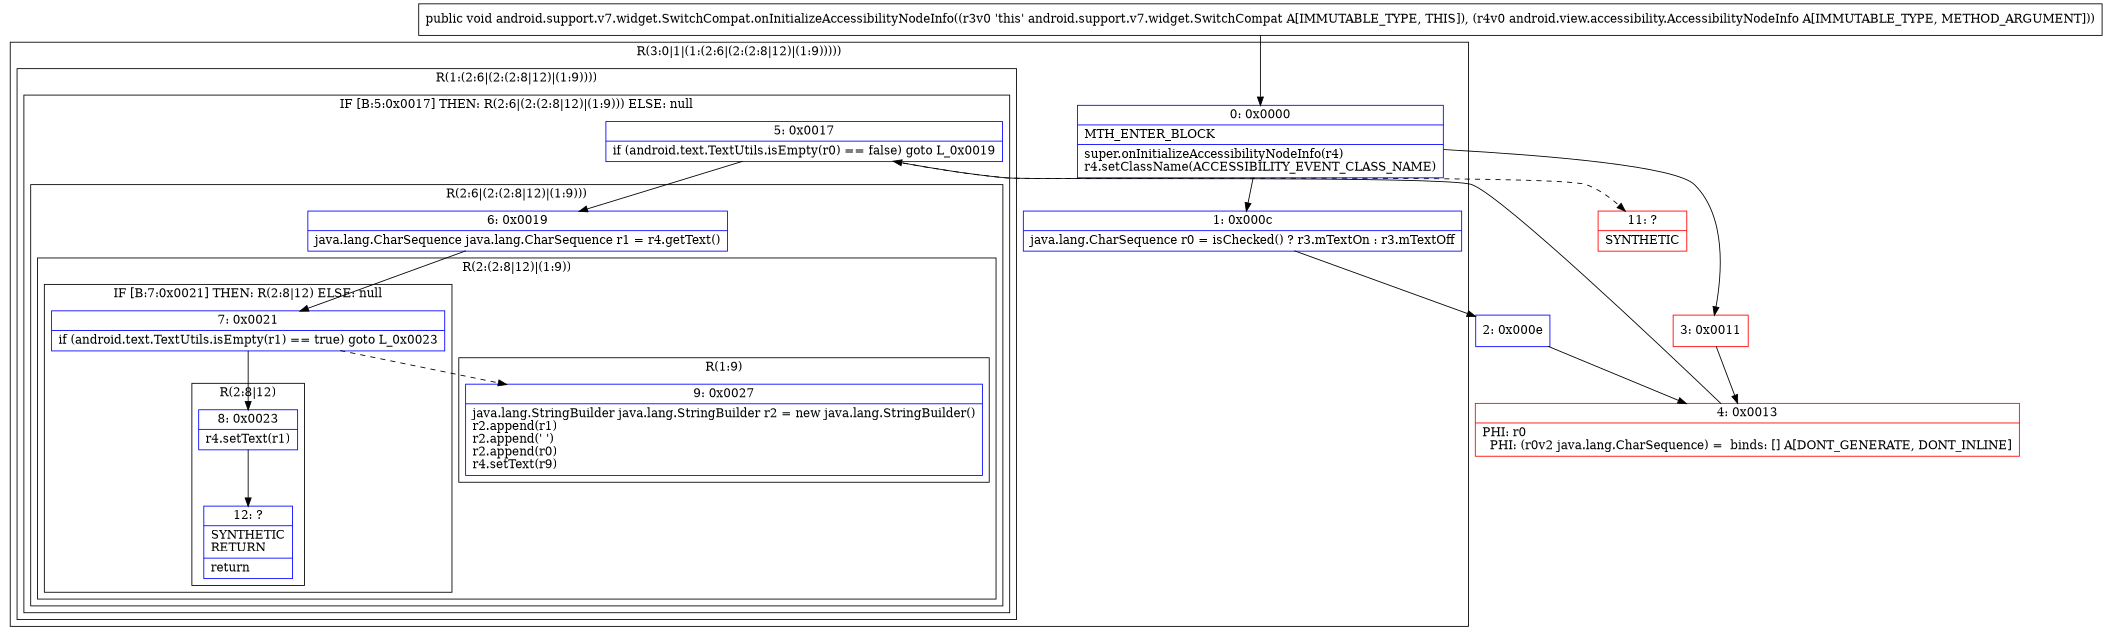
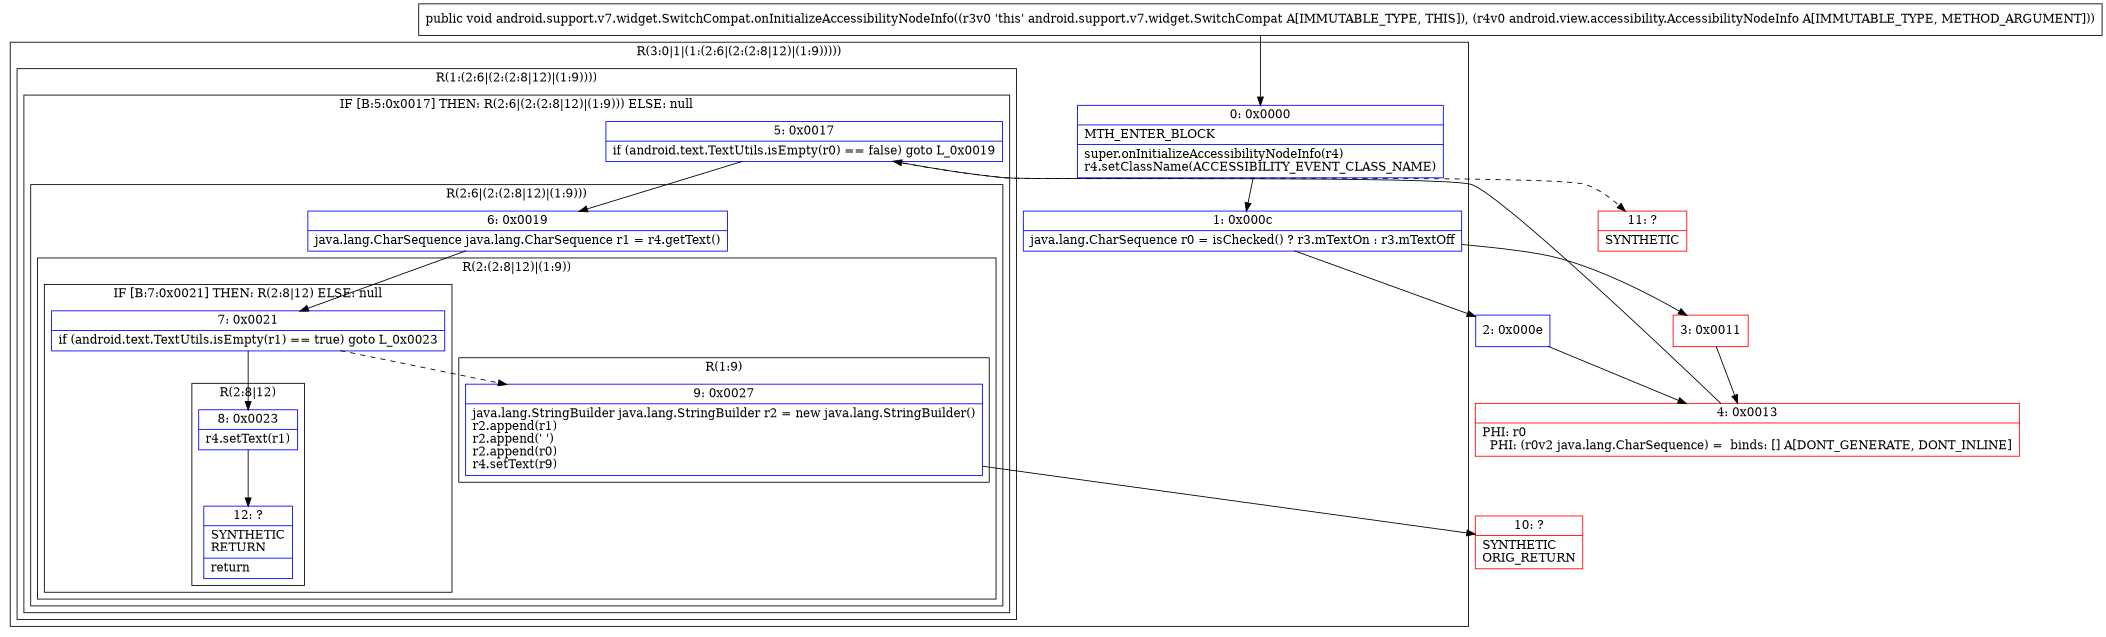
edge "0: 0x0000" -> "3: 0x0011": now "1: 0x000c" -> "3: 0x0011"
node "10: ?": added
